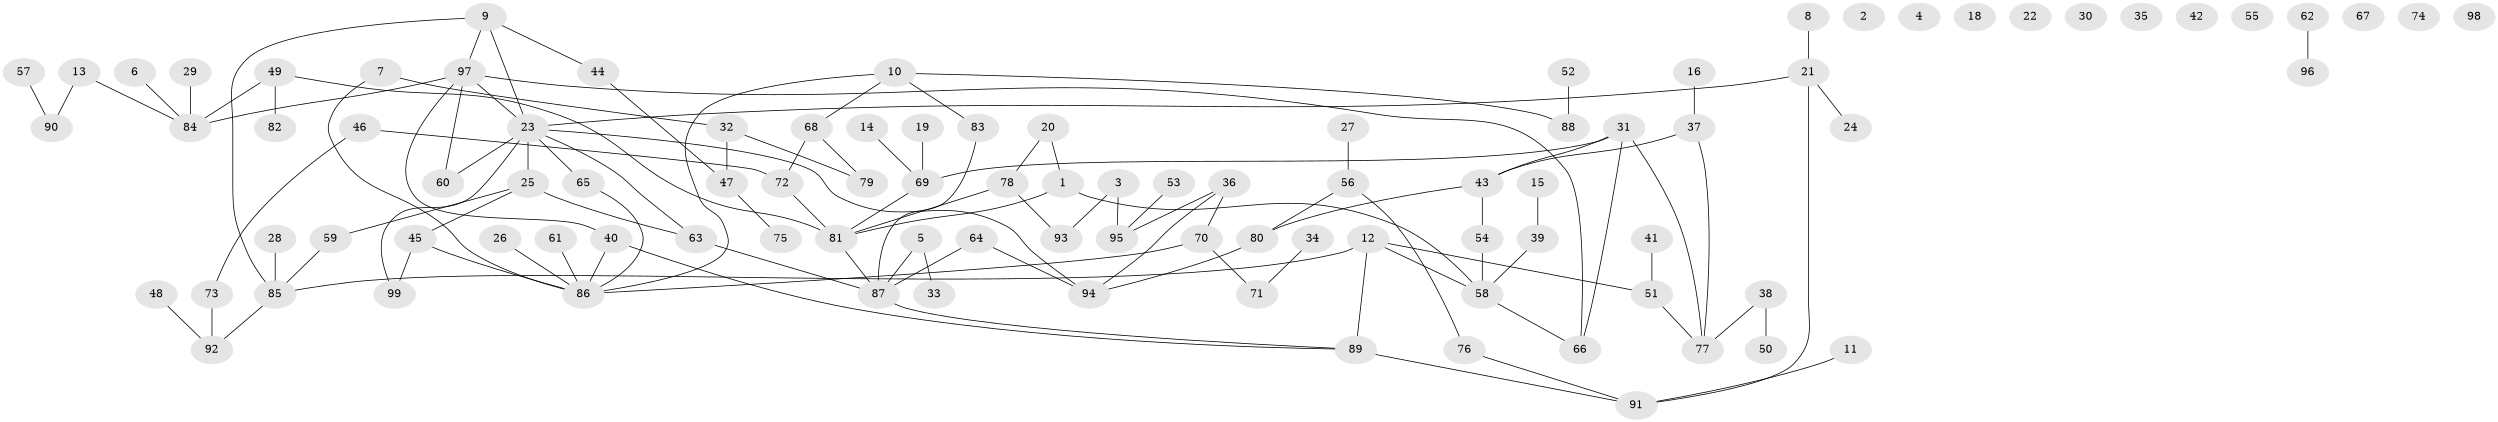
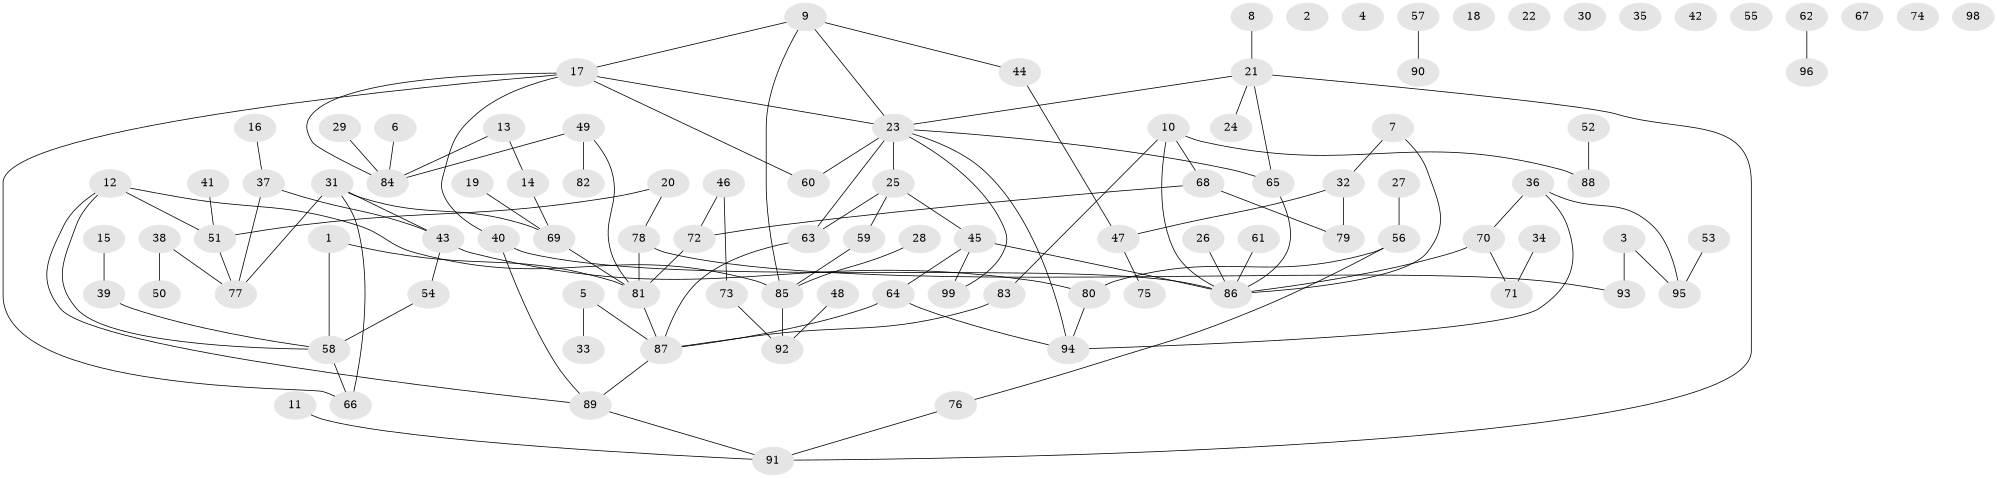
node "97": label "97" -> "17"
edge "13" -- "90": now "13" -- "14"
edge "21" -- "65": added
edge "20" -- "1": now "20" -- "51"
edge "45" -- "64": added
